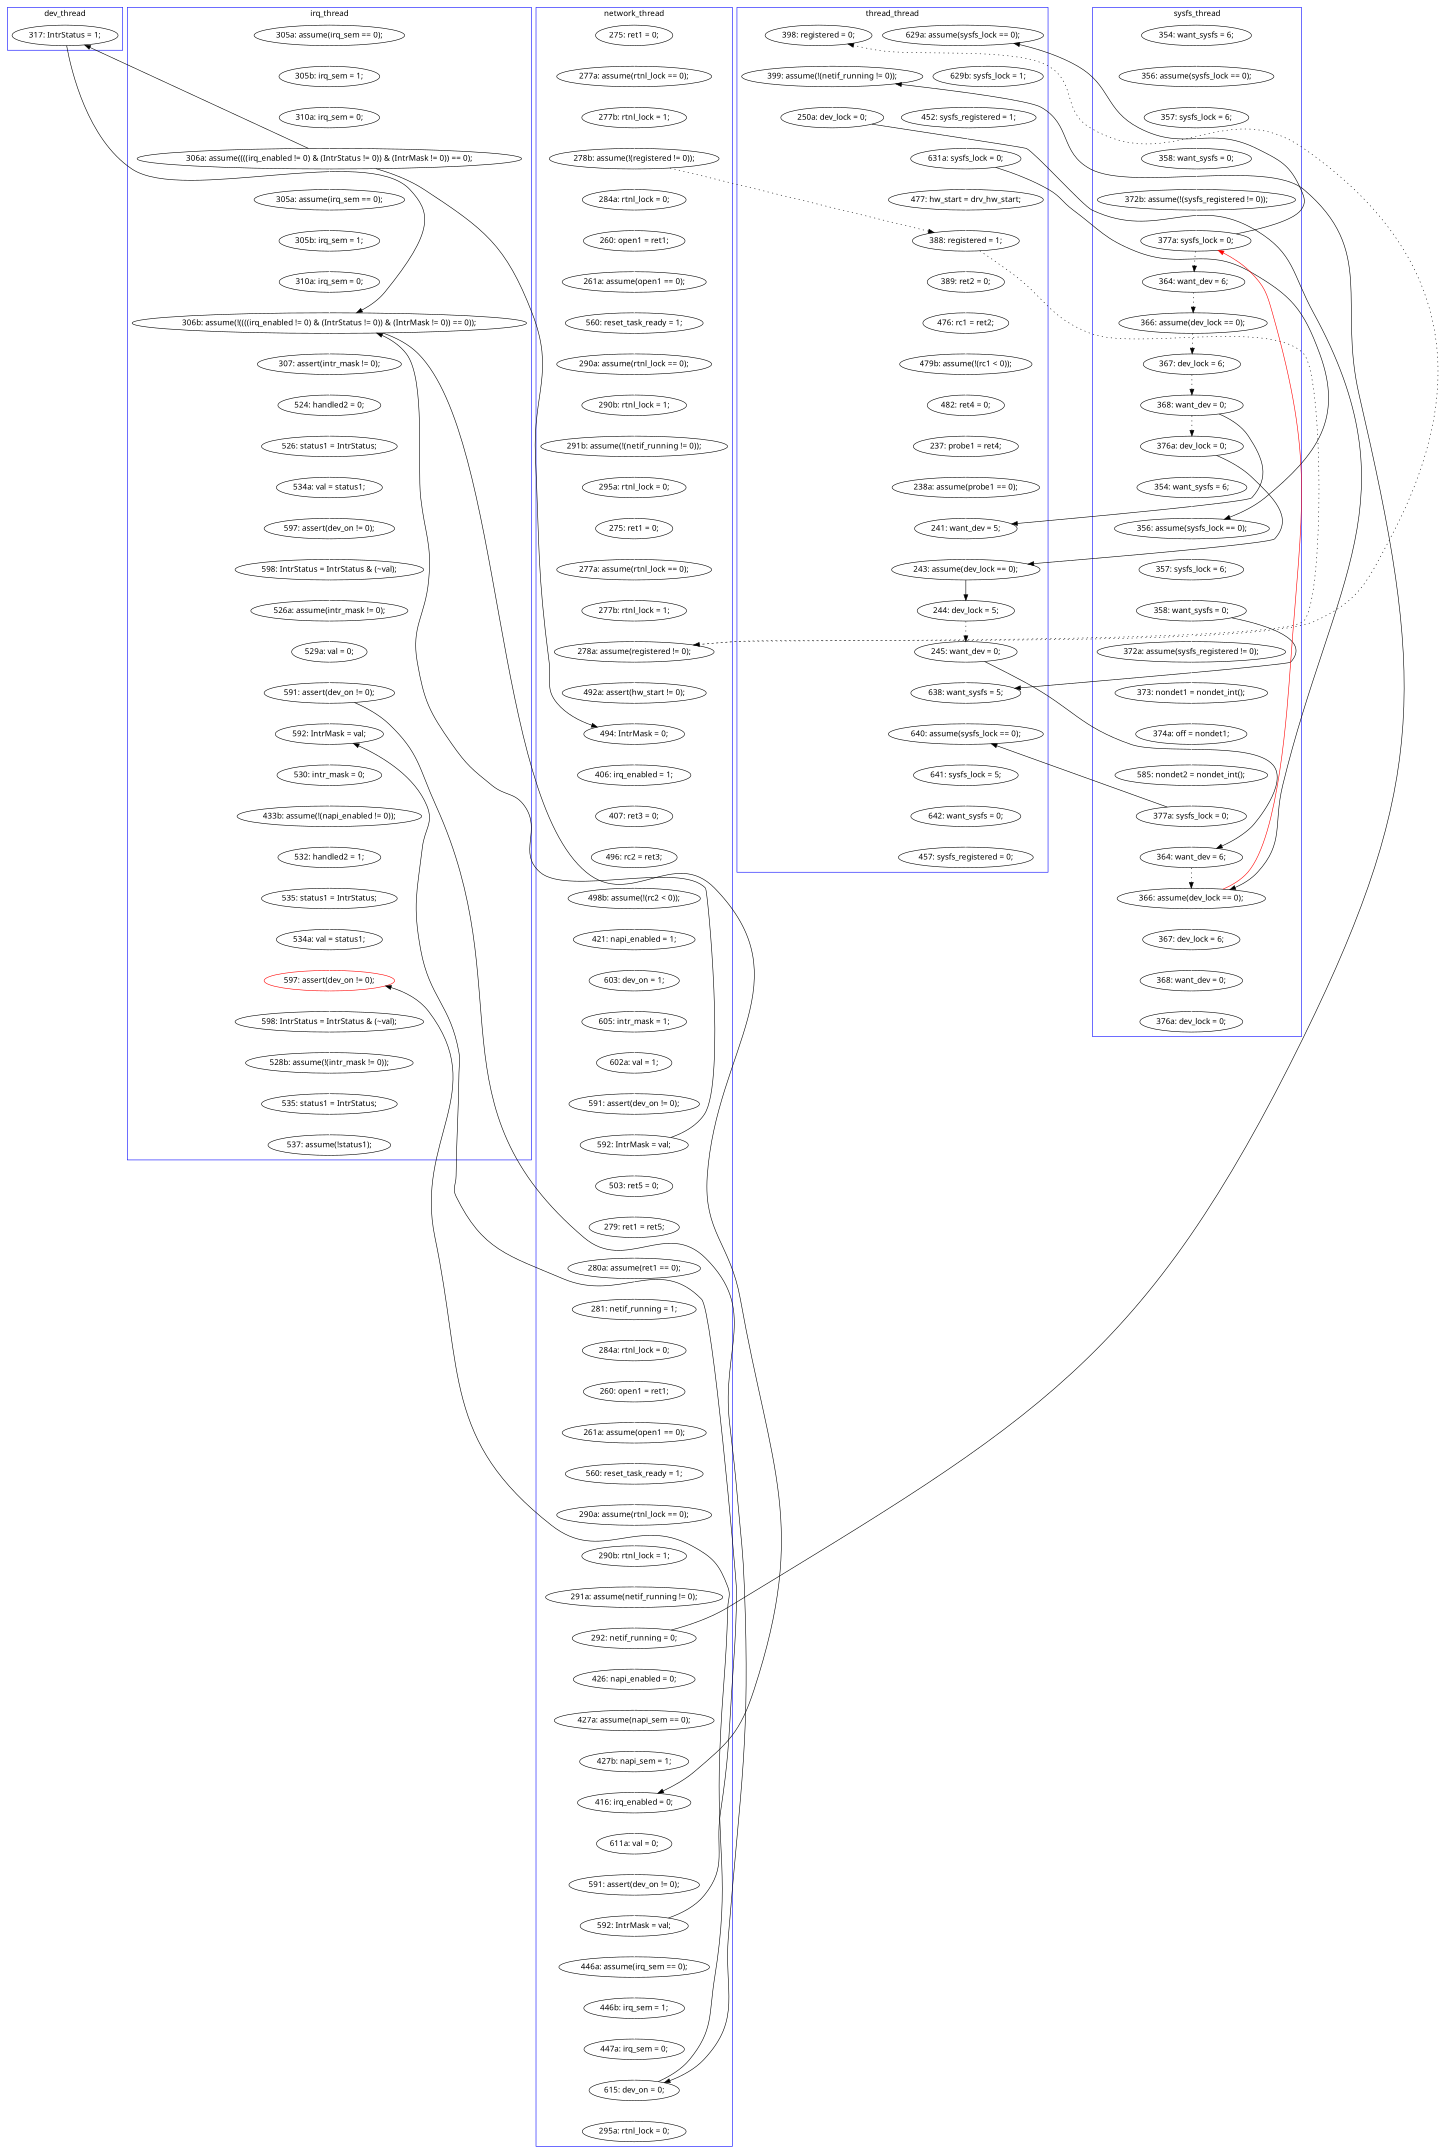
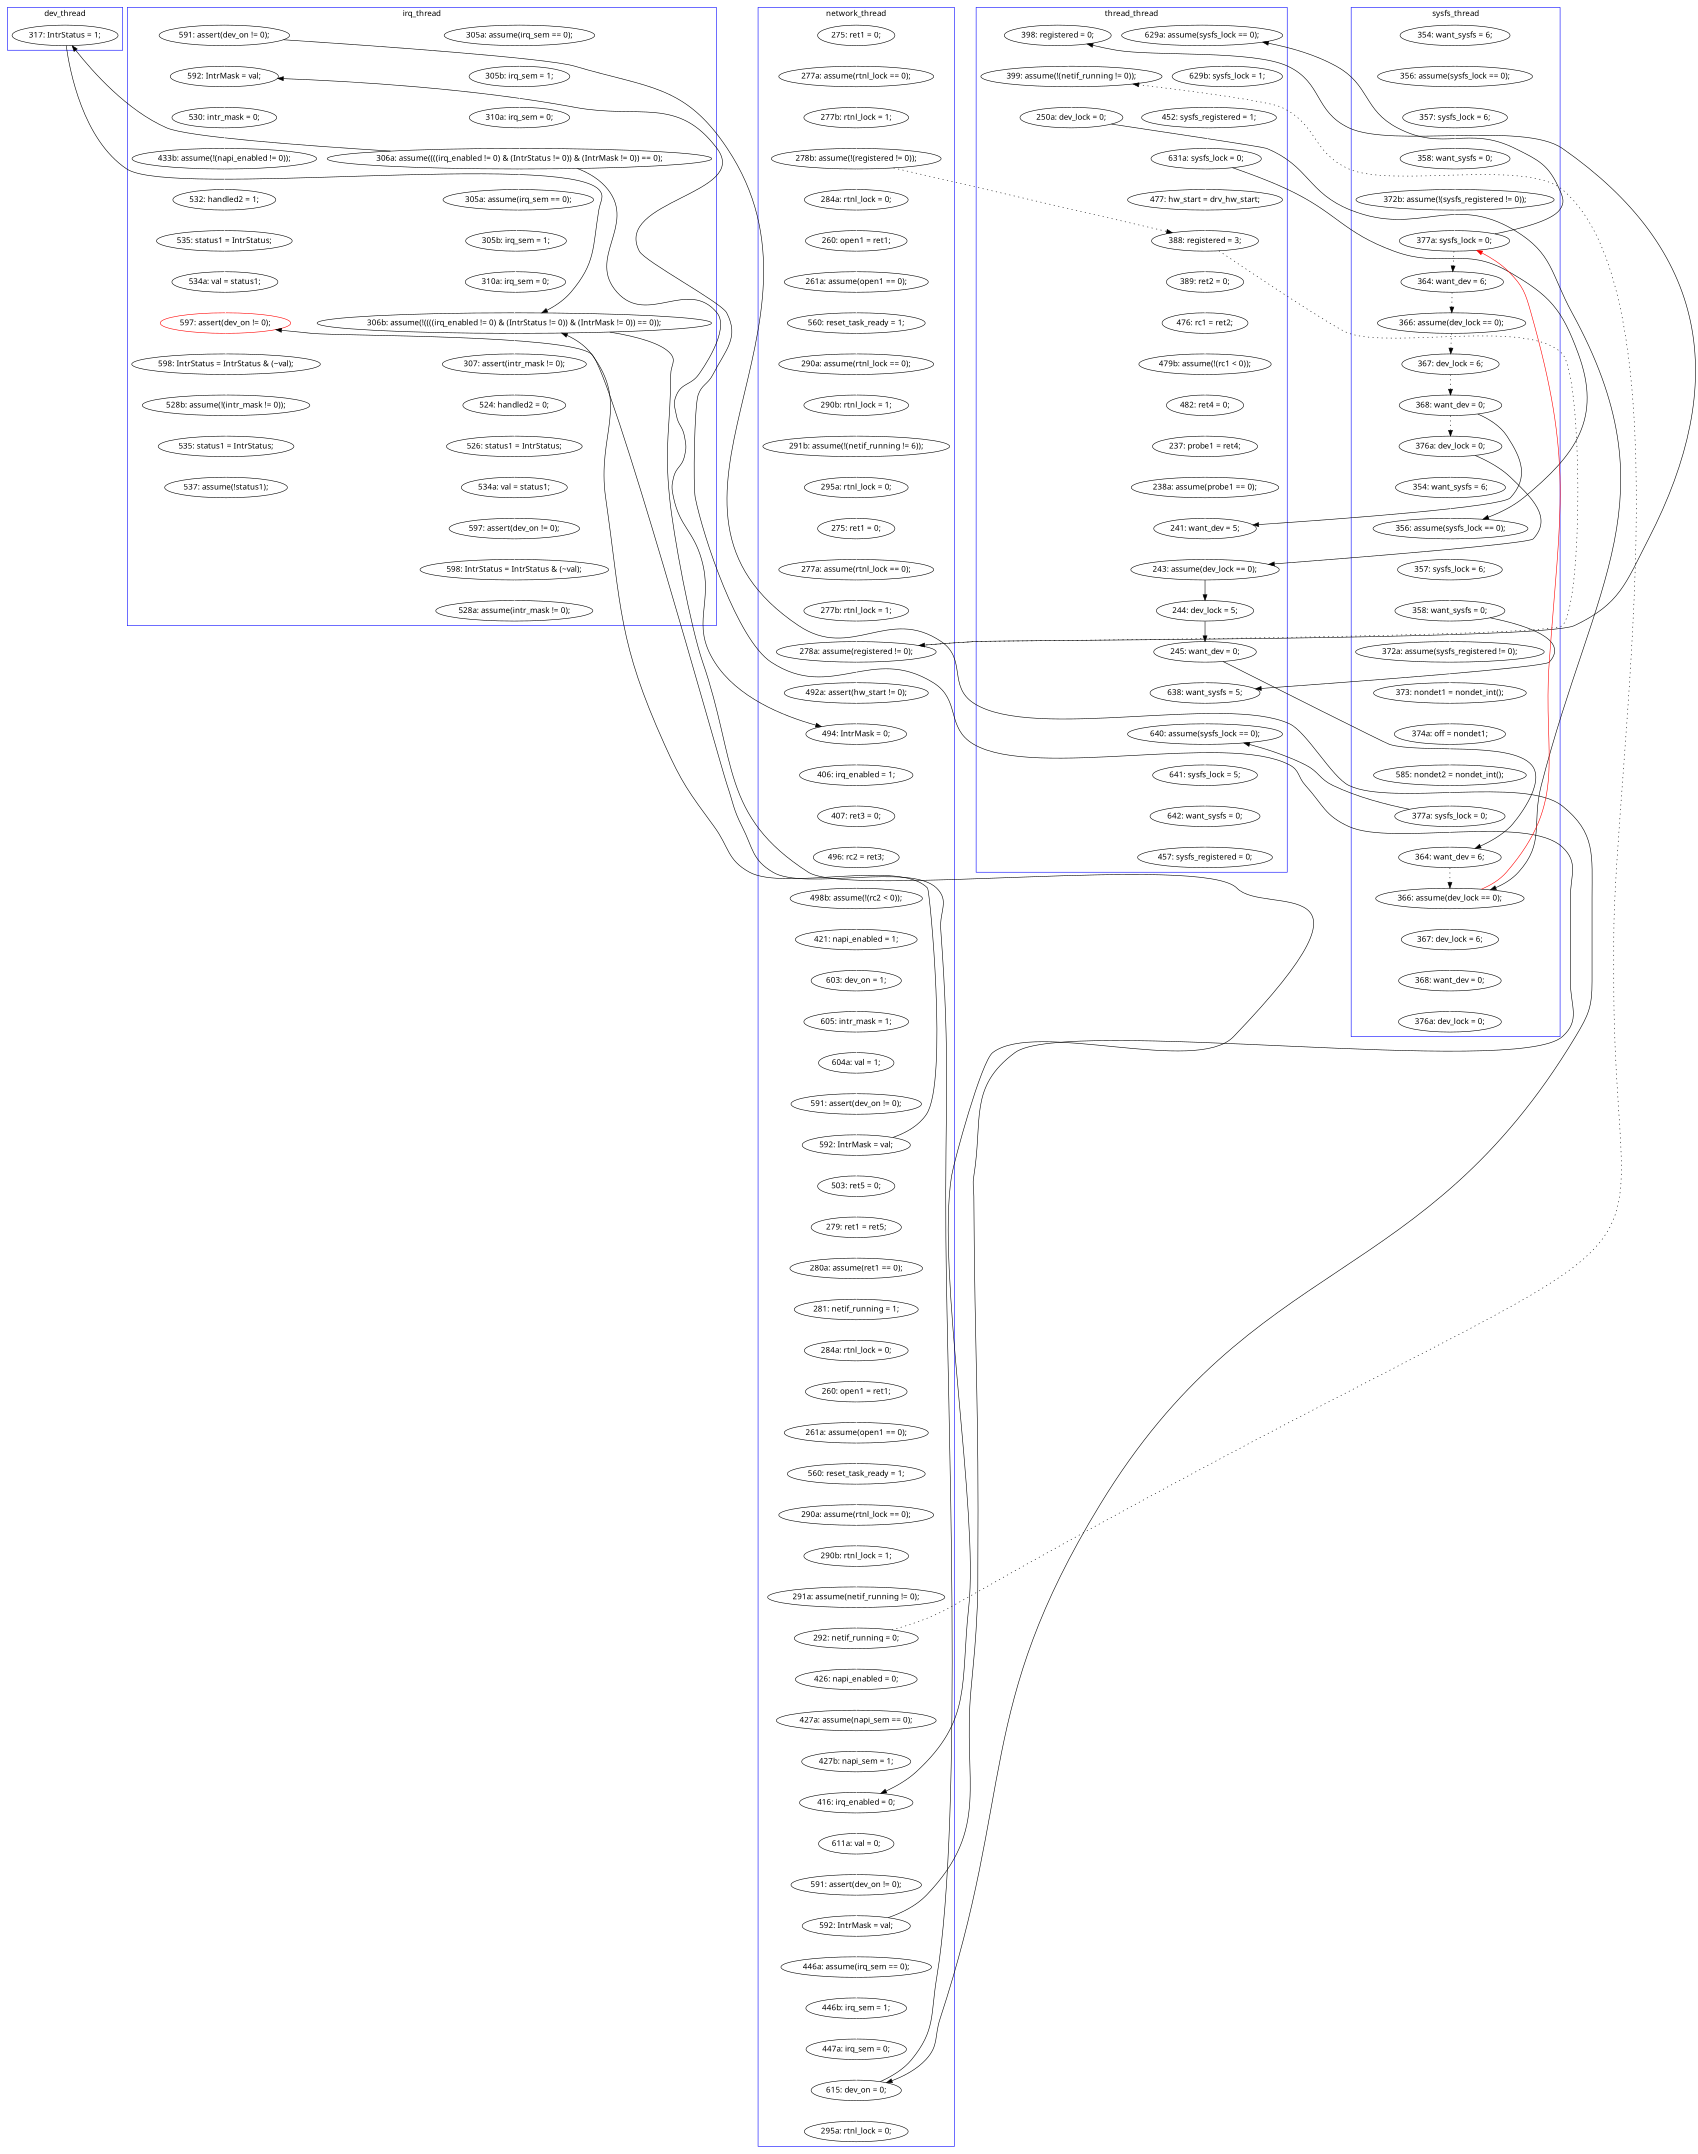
node "388: registered = 1;": label "388: registered = 1;" -> "388: registered = 3;"
edge "278a: assume(registered != 0);" -> "398: registered = 0;": style dotted -> solid
node "291b: assume(!(netif_running != 0));": label "291b: assume(!(netif_running != 0));" -> "291b: assume(!(netif_running != 6));"
node "526a: assume(intr_mask != 0);": label "526a: assume(intr_mask != 0);" -> "528a: assume(intr_mask != 0);"
edge "244: dev_lock = 5;" -> "245: want_dev = 0;": style dotted -> solid
node "529a: val = 0;": removed
edge "292: netif_running = 0;" -> "399: assume(!(netif_running != 0));": style solid -> dotted
node "602a: val = 1;": label "602a: val = 1;" -> "604a: val = 1;"
